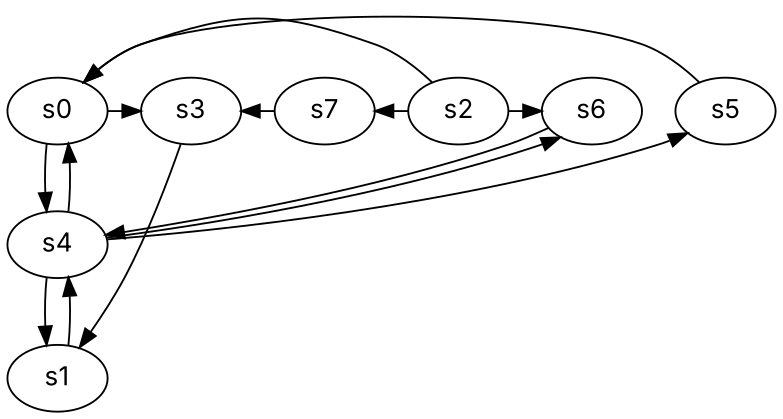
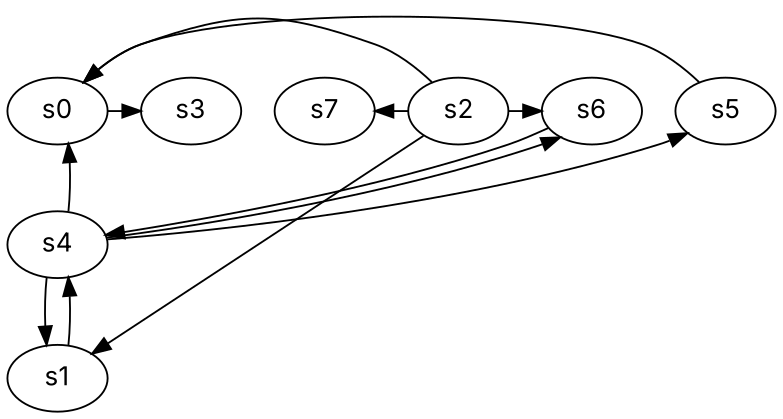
edge "s7" -> "s3": removed
edge "s0" -> "s4": removed
edge "s3" -> "s1": now "s2" -> "s1"
